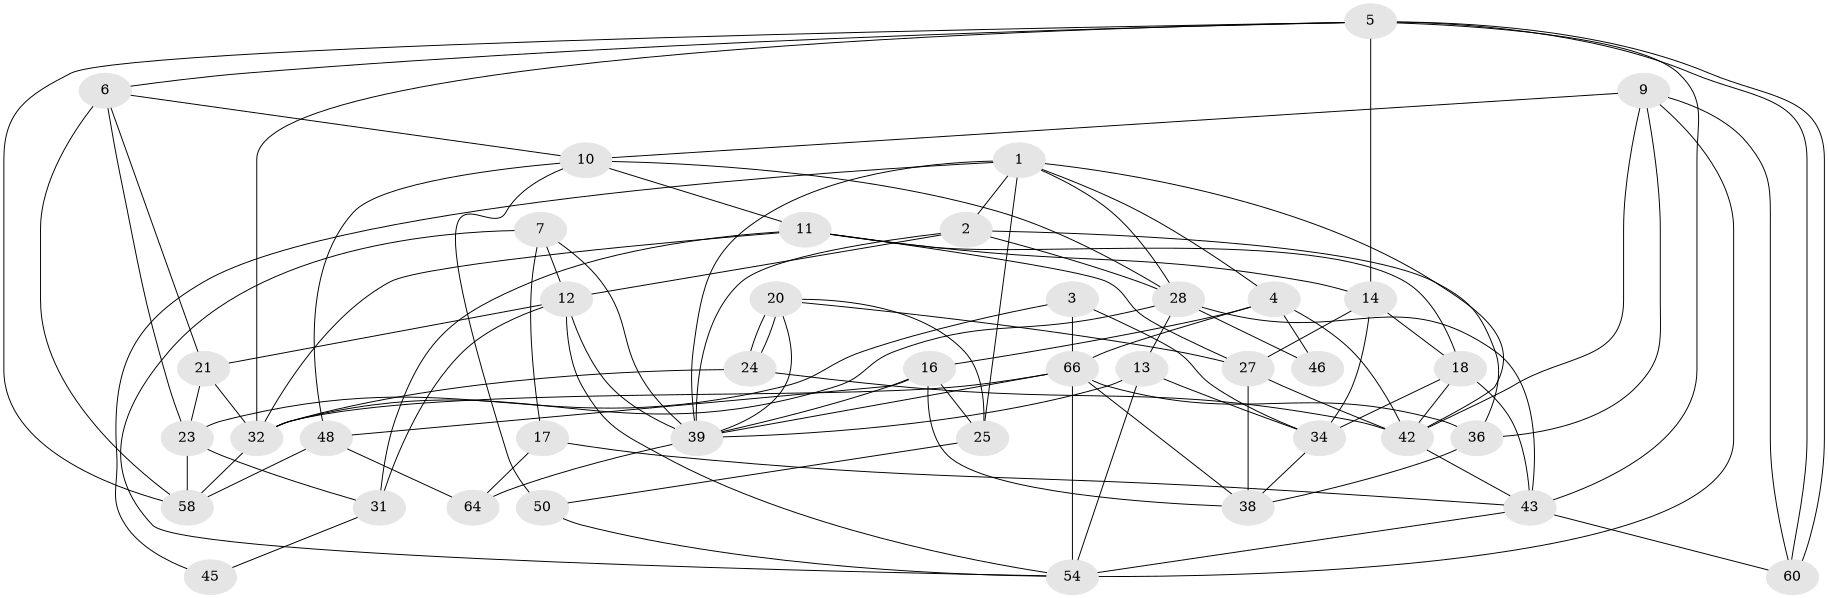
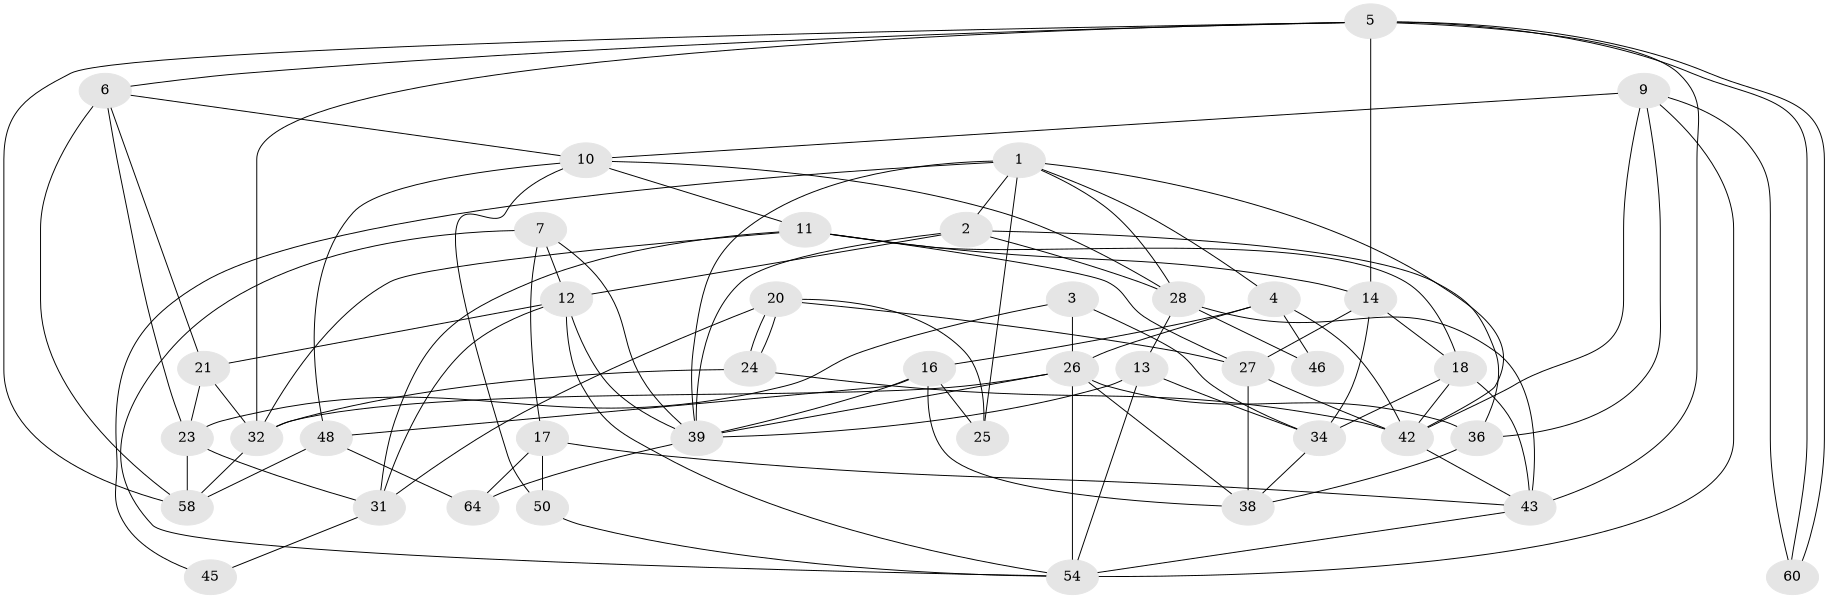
edge "20" -- "39": now "20" -- "31"
node "66": label "66" -> "26"
edge "28" -- "32": removed
edge "25" -- "50": now "17" -- "50"
edge "43" -- "60": removed
